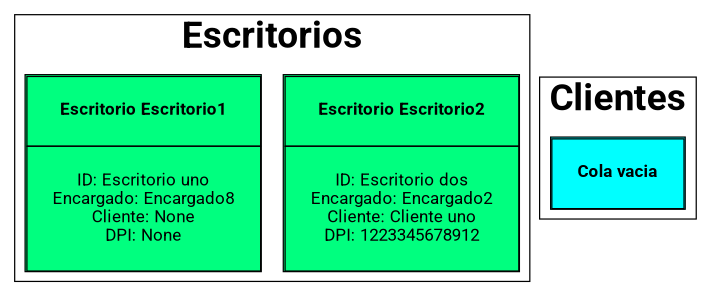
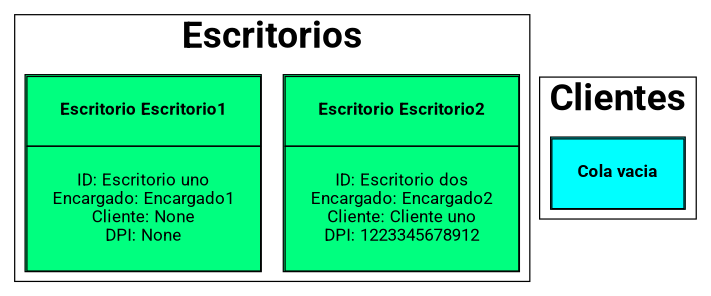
node "Escritorio Escritorio1": text "Encargado: Encargado8" -> "Encargado: Encargado1"
